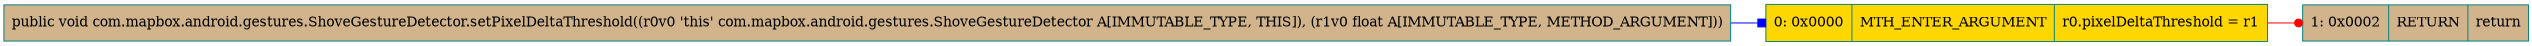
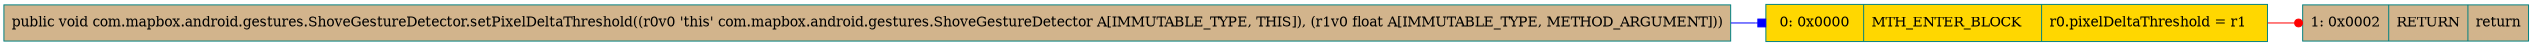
node "0: 0x0000": text "MTH_ENTER_ARGUMENT" -> "MTH_ENTER_BLOCK"
